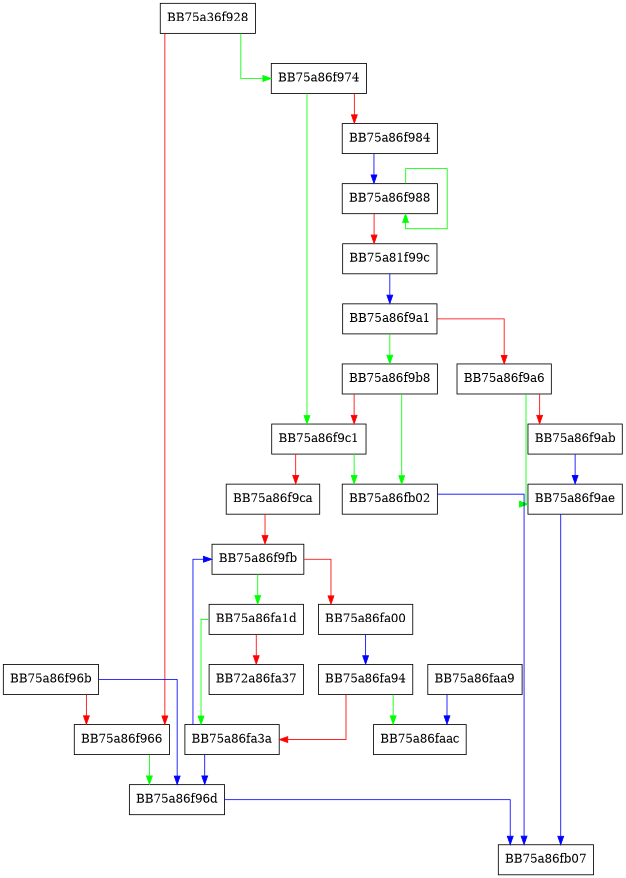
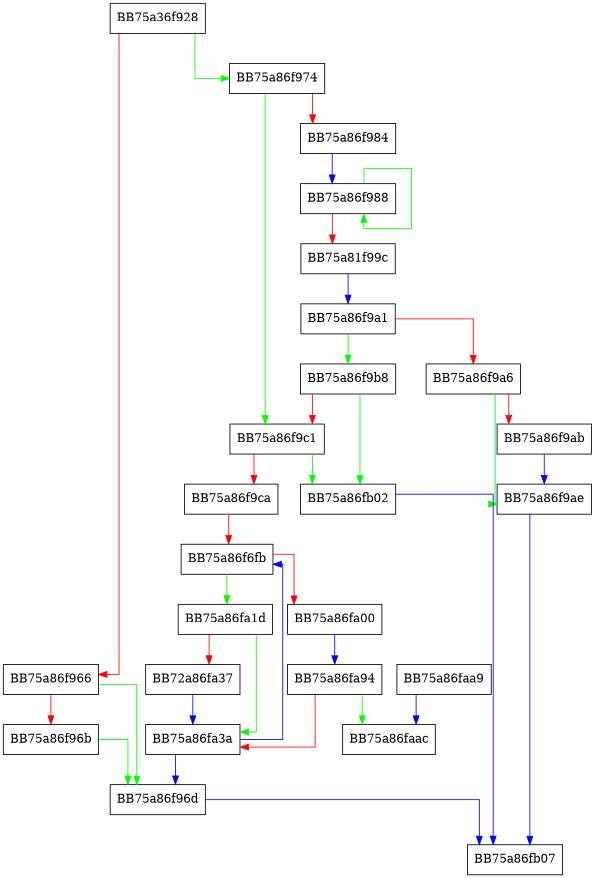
node "BB75a86f9fb": label "BB75a86f9fb" -> "BB75a86f6fb"
edge "BB75a86f96b" -> "BB75a86f96d": color blue -> green
edge "BB75a86f96b" -> "BB75a86f966": reversed
edge "BB72a86fa37" -> "BB75a86fa3a": added
